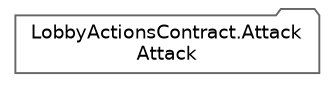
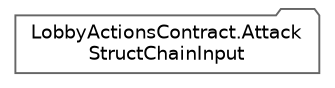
node "LobbyActionsContract.Attack Attack": label "LobbyActionsContract.Attack Attack" -> "LobbyActionsContract.Attack StructChainInput"
